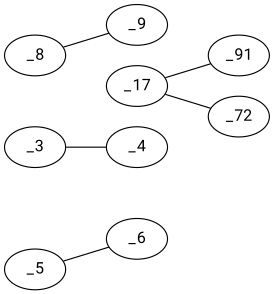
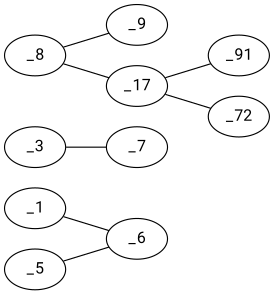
edge "_8" -- "_17": added
node "_4": label "_4" -> "_7"
node "_1": added
